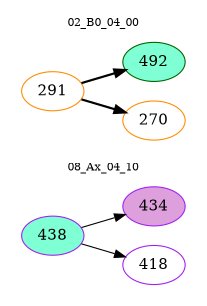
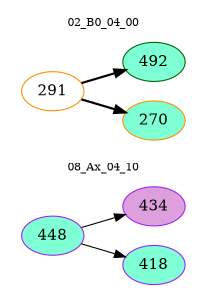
node "270": fillcolor white -> aquamarine
node "438": label "438" -> "448"
node "418": fillcolor white -> aquamarine
